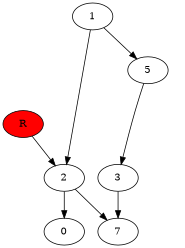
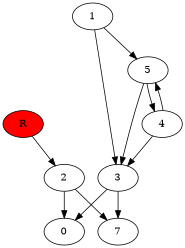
edge "1" -> "2": now "1" -> "3"
node "4": added
edge "3" -> "0": added
